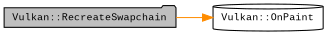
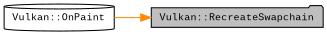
edge "Vulkan::RecreateSwapchain" -> "Vulkan::OnPaint": reversed
